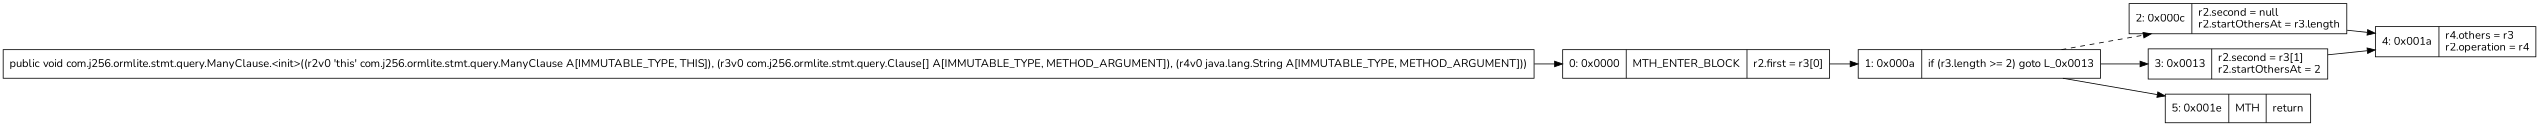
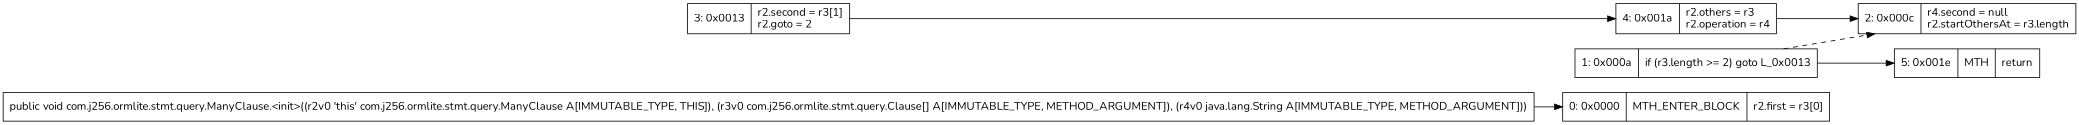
node "2: 0x000c": text "r2.second = null" -> "r4.second = null"
edge "2: 0x000c" -> "4: 0x001a": reversed
node "4: 0x001a": text "r4.others = r3" -> "r2.others = r3"
edge "0: 0x0000" -> "1: 0x000a": removed
edge "1: 0x000a" -> "3: 0x0013": removed
node "3: 0x0013": text "r2.startOthersAt = 2" -> "r2.goto = 2"
